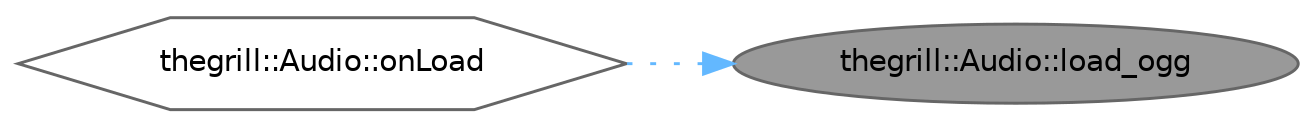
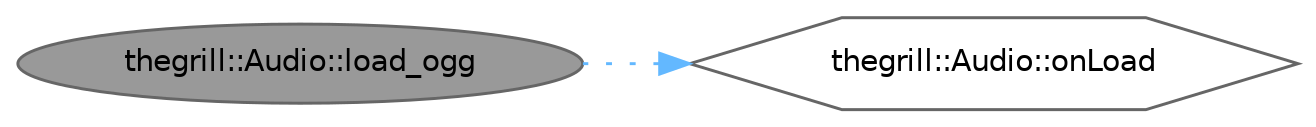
edge "thegrill::Audio::onLoad" -> "thegrill::Audio::load_ogg": reversed
